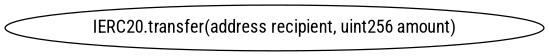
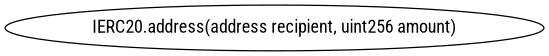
node "IERC20.transfer(address recipient, uint256 amount)": label "IERC20.transfer(address recipient, uint256 amount)" -> "IERC20.address(address recipient, uint256 amount)"
